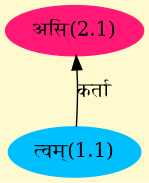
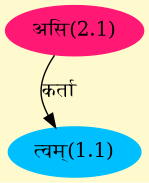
edge "त्वम्(1.1)" -> "असि(2.1)": reversed
